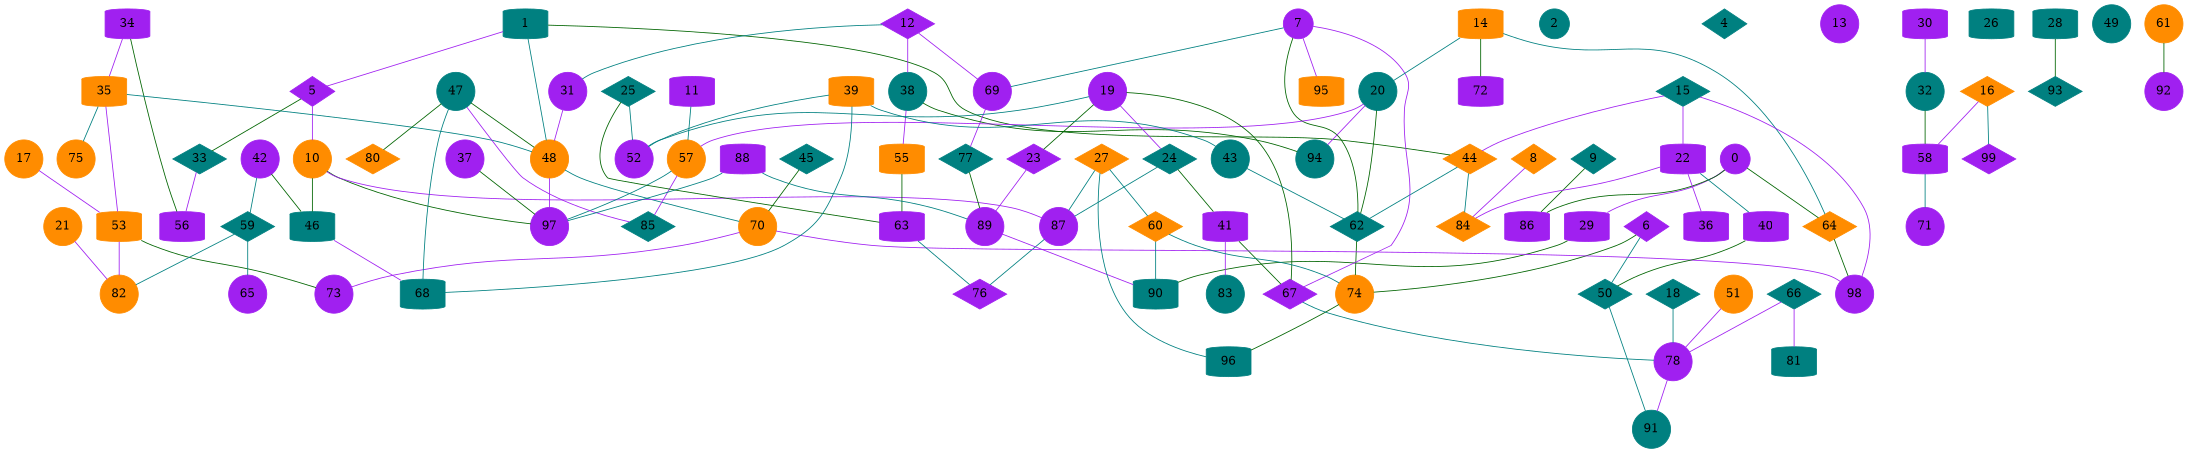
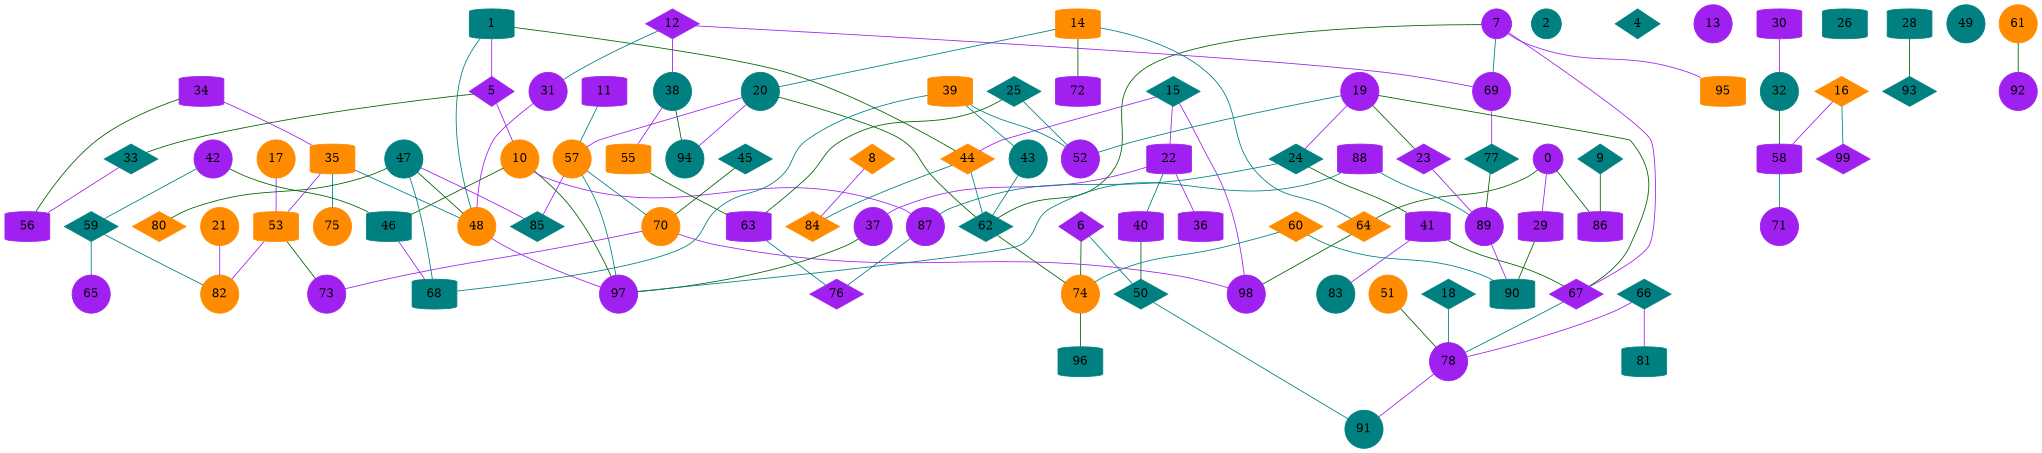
node "27": removed
edge "22" -- "84": now "22" -- "37"
edge "48" -- "70": now "57" -- "70"
edge "51" -- "78": color purple -> darkgreen
